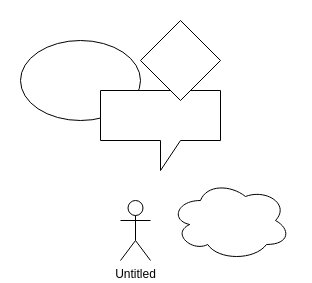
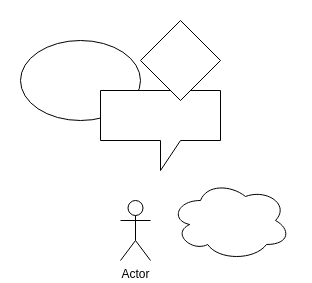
node "Untitled": label "Untitled" -> "Actor"
